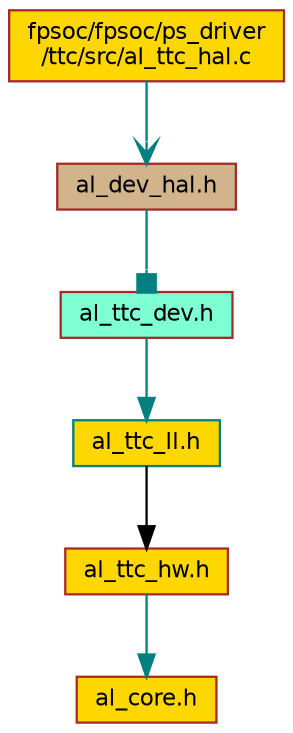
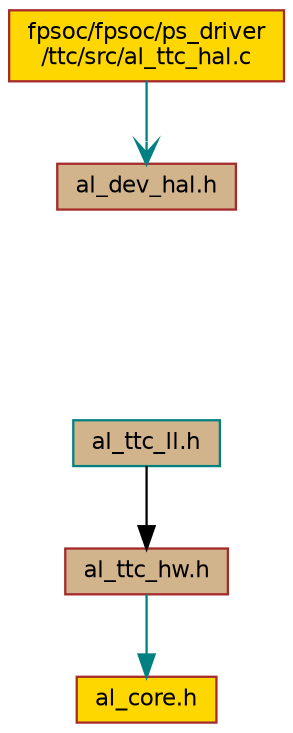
node "al_ttc_dev.h": removed
node "al_ttc_ll.h": fillcolor gold -> tan
node "al_ttc_hw.h": fillcolor gold -> tan
